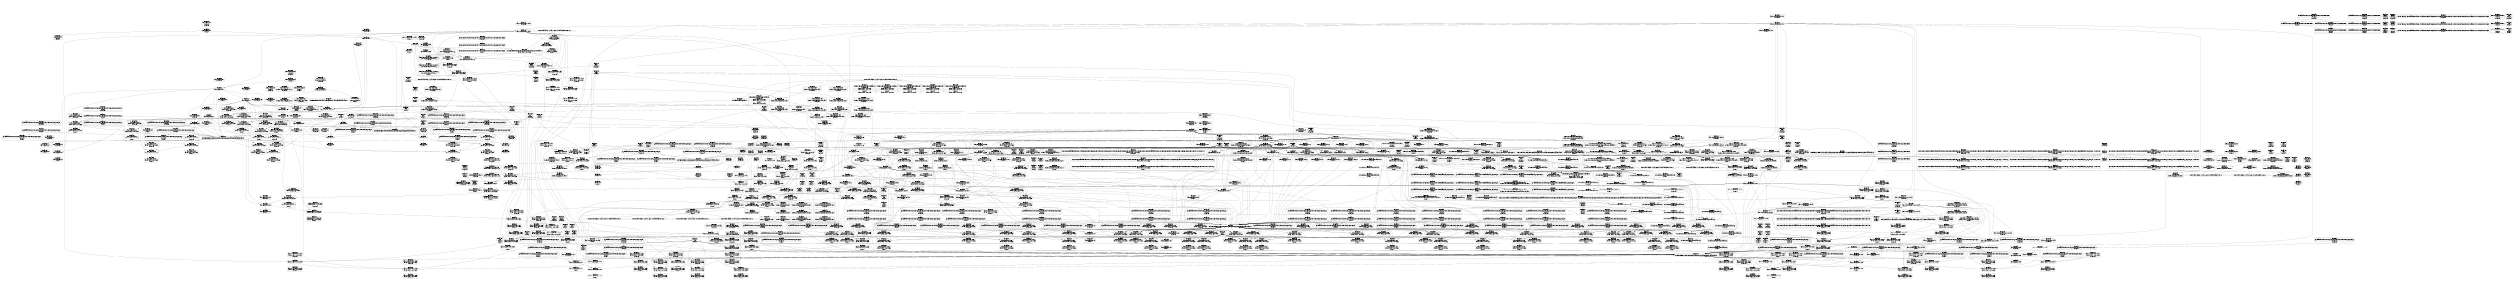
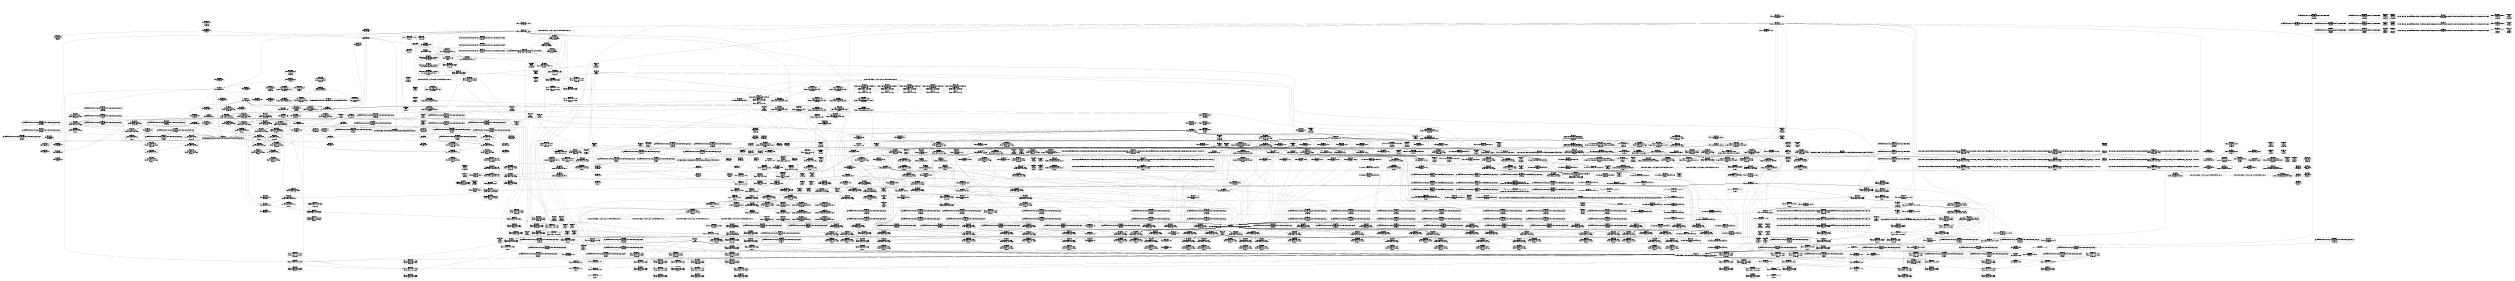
node "CE0x5698e10": removed
